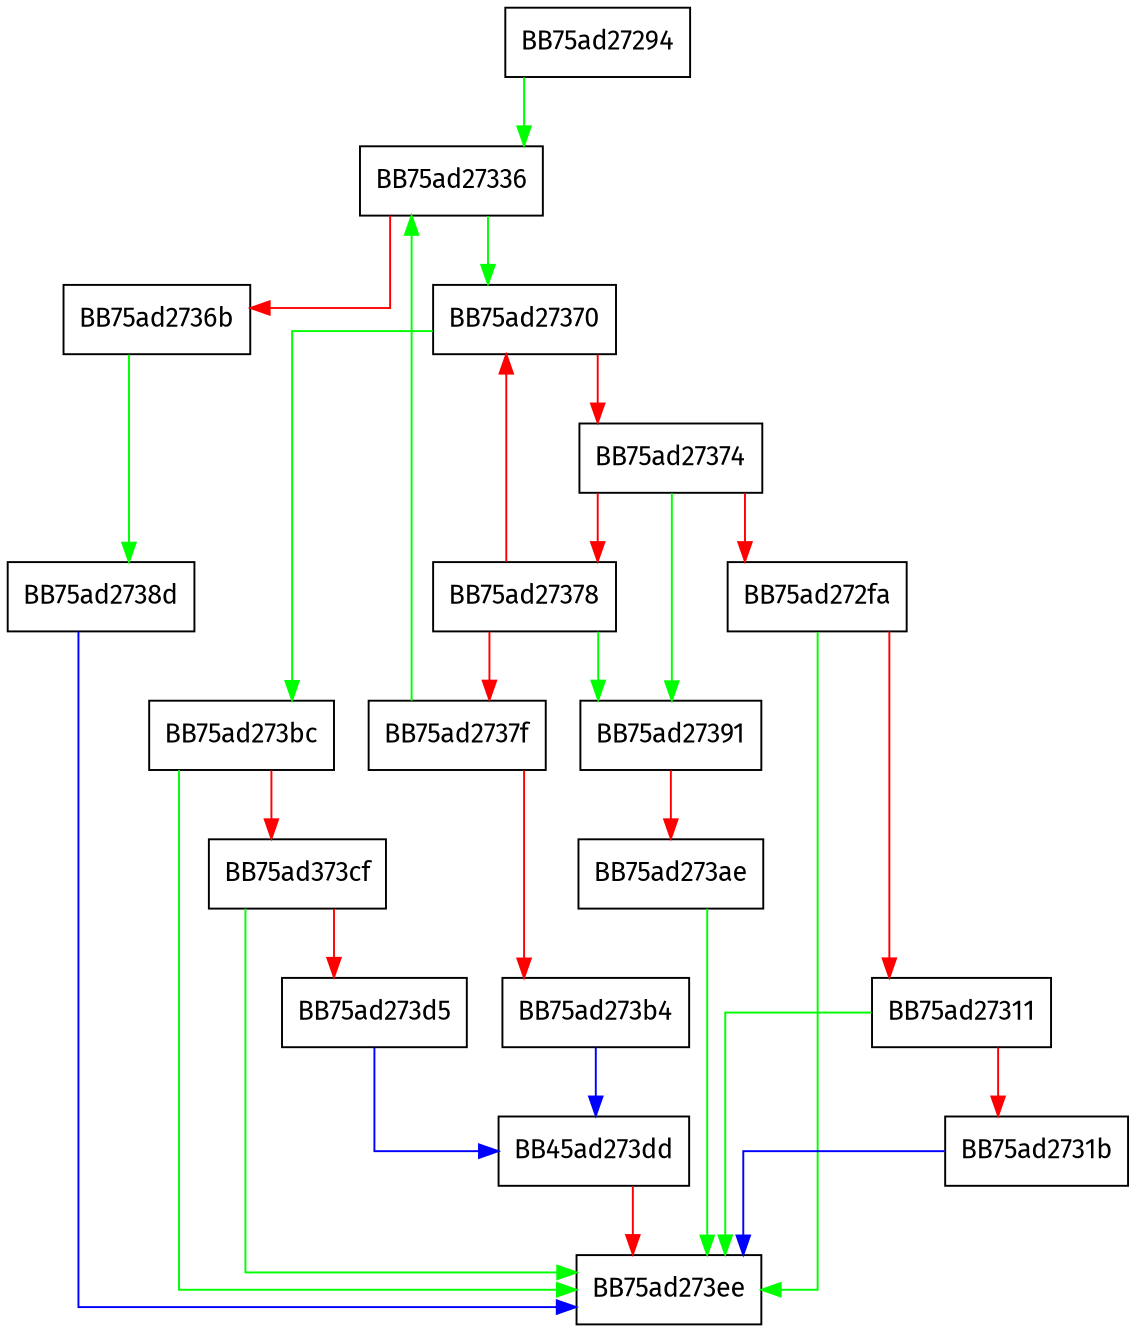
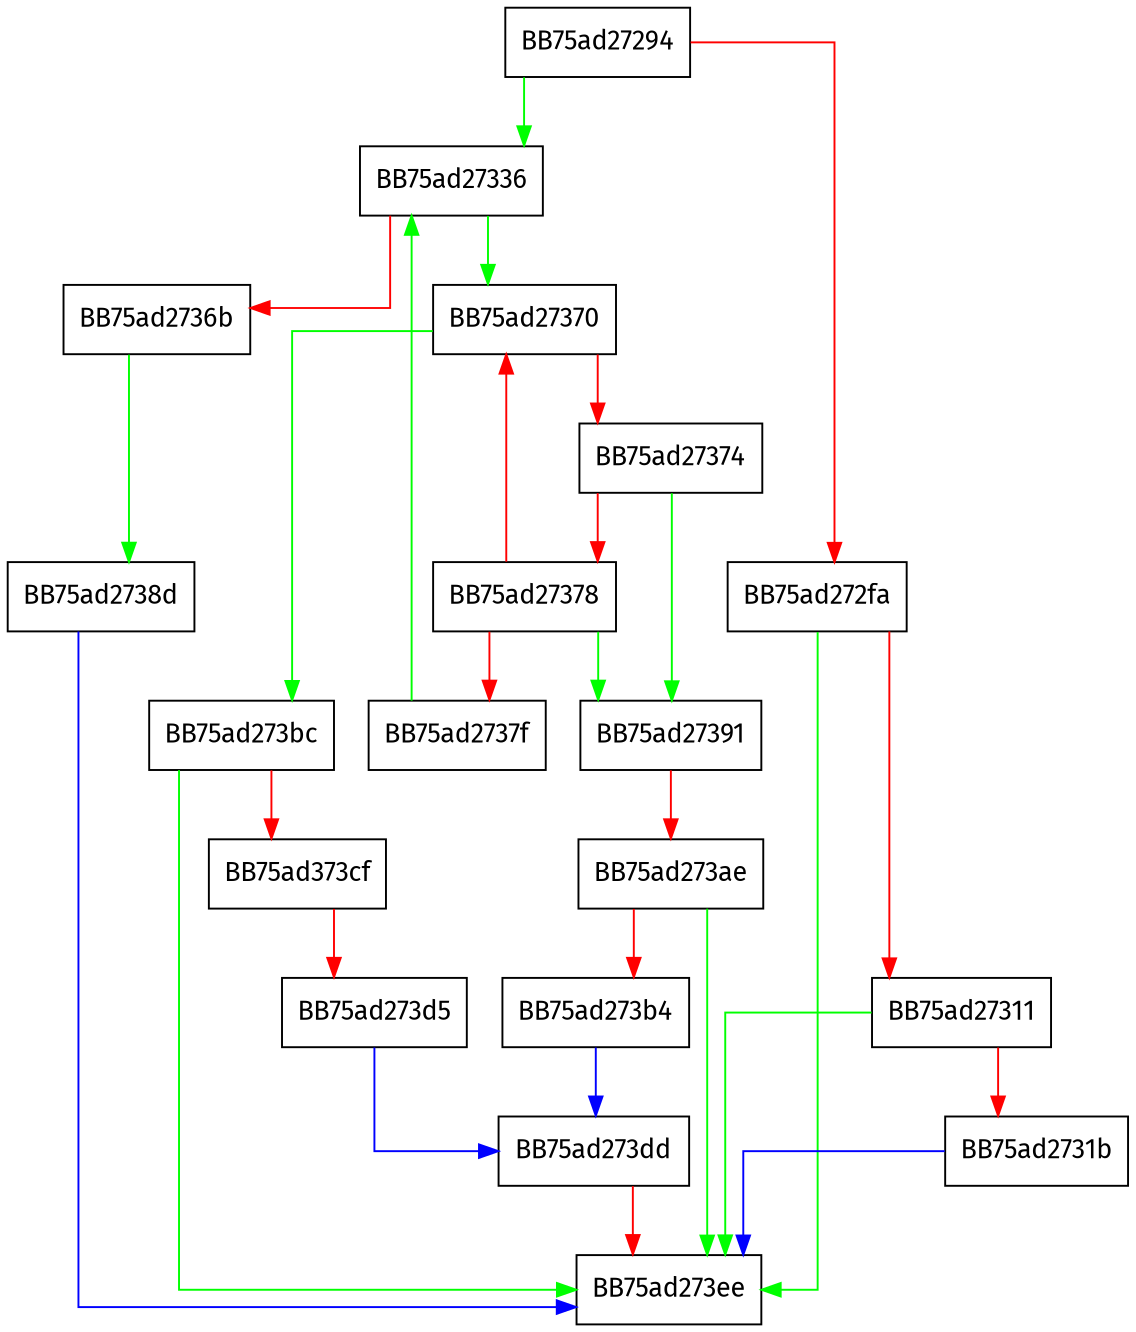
edge "BB75ad27374" -> "BB75ad272fa": now "BB75ad27294" -> "BB75ad272fa"
edge "BB75ad2737f" -> "BB75ad273b4": now "BB75ad273ae" -> "BB75ad273b4"
node "BB45ad273dd": label "BB45ad273dd" -> "BB75ad273dd"
edge "BB75ad373cf" -> "BB75ad273ee": removed
